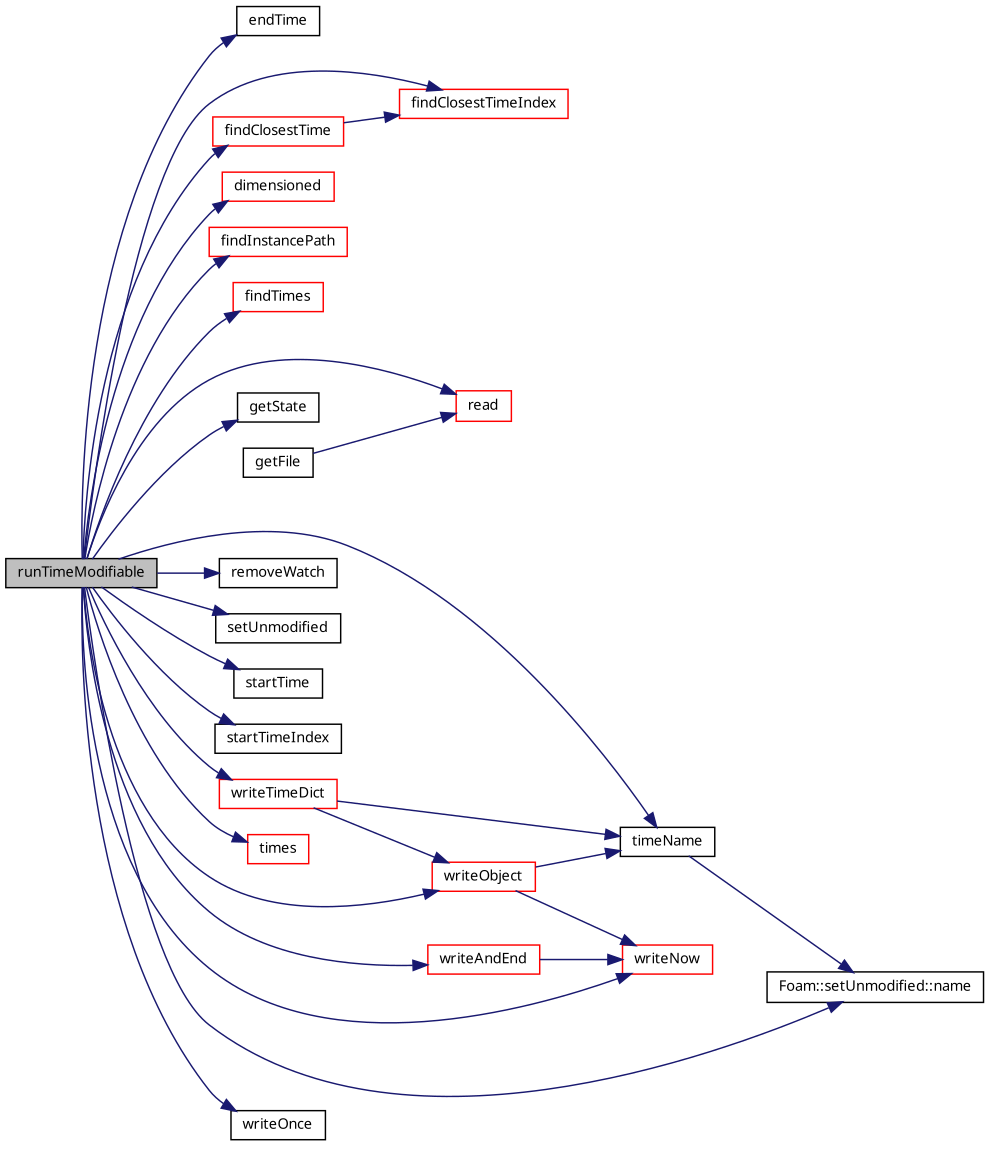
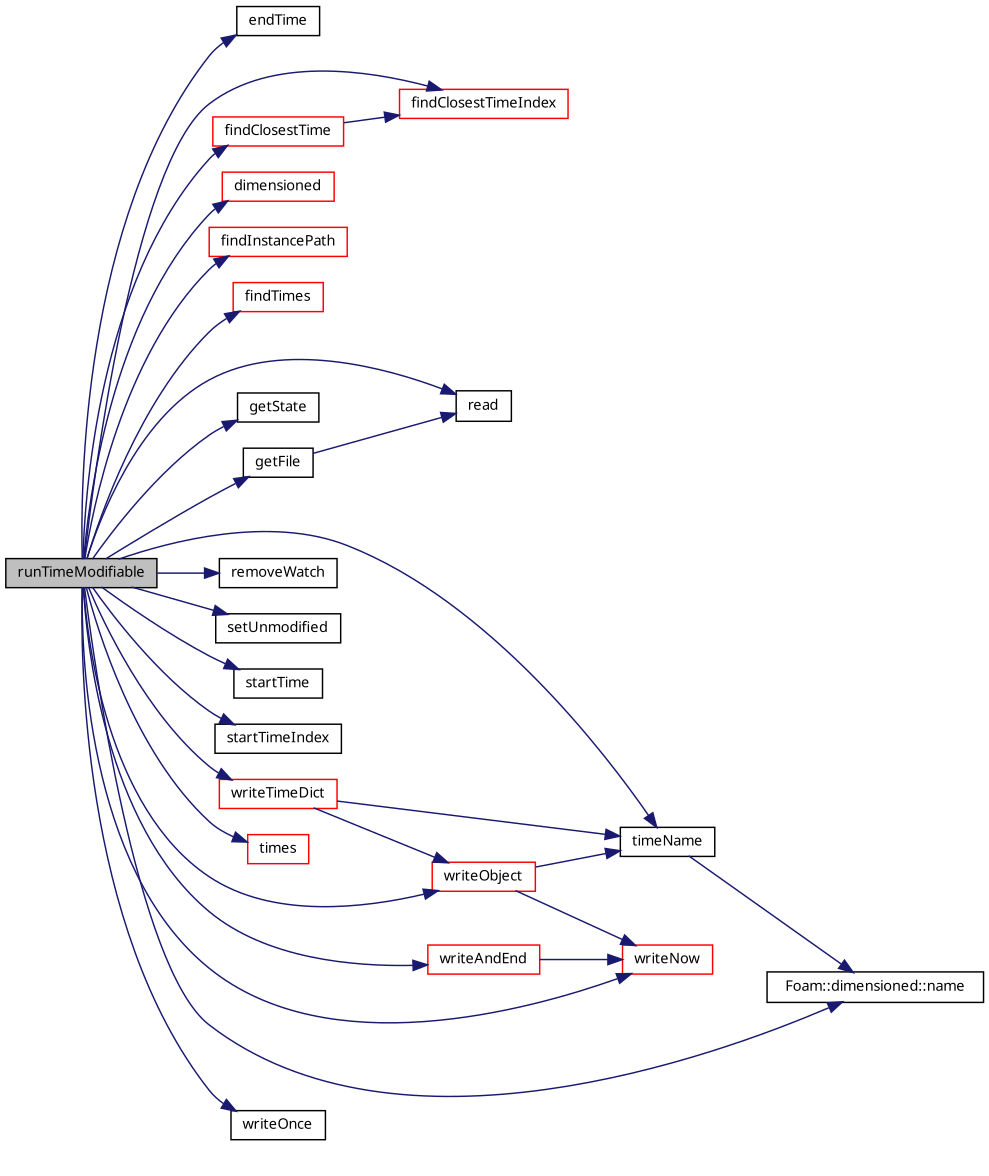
node "read": color red -> black
edge "runTimeModifiable" -> "getFile": added
node "Foam::setUnmodified::name": label "Foam::setUnmodified::name" -> "Foam::dimensioned::name"
